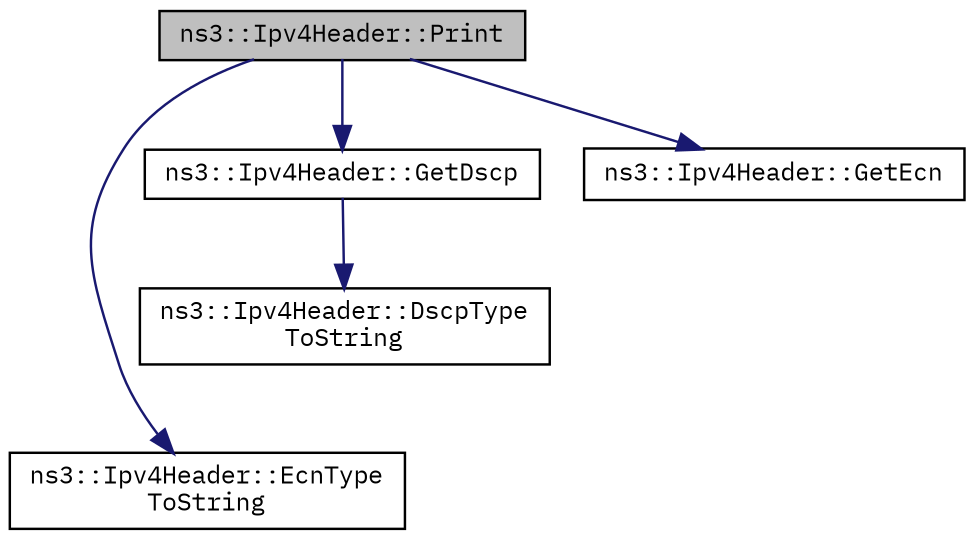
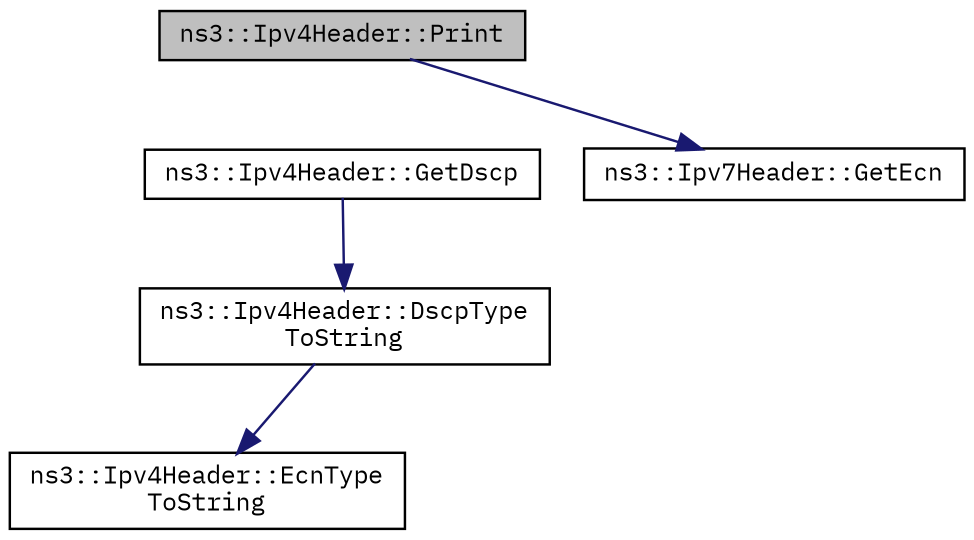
edge "ns3::Ipv4Header::Print" -> "ns3::Ipv4Header::GetDscp": removed
node "ns3::Ipv4Header::GetEcn": label "ns3::Ipv4Header::GetEcn" -> "ns3::Ipv7Header::GetEcn"
edge "ns3::Ipv4Header::Print" -> "ns3::Ipv4Header::EcnType ToString": now "ns3::Ipv4Header::DscpType ToString" -> "ns3::Ipv4Header::EcnType ToString"
